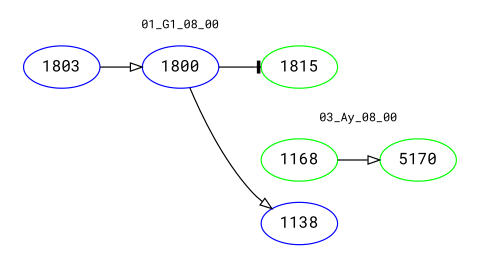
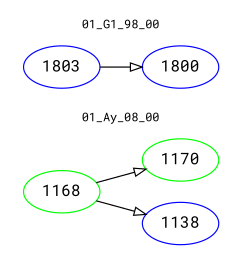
cluster "01_G1_08_00": label "01_G1_08_00" -> "01_G1_98_00"
node "1815": removed
cluster "03_Ay_08_00": label "03_Ay_08_00" -> "01_Ay_08_00"
edge "1800" -> "1138": now "1168" -> "1138"
node "5170": label "5170" -> "1170"
